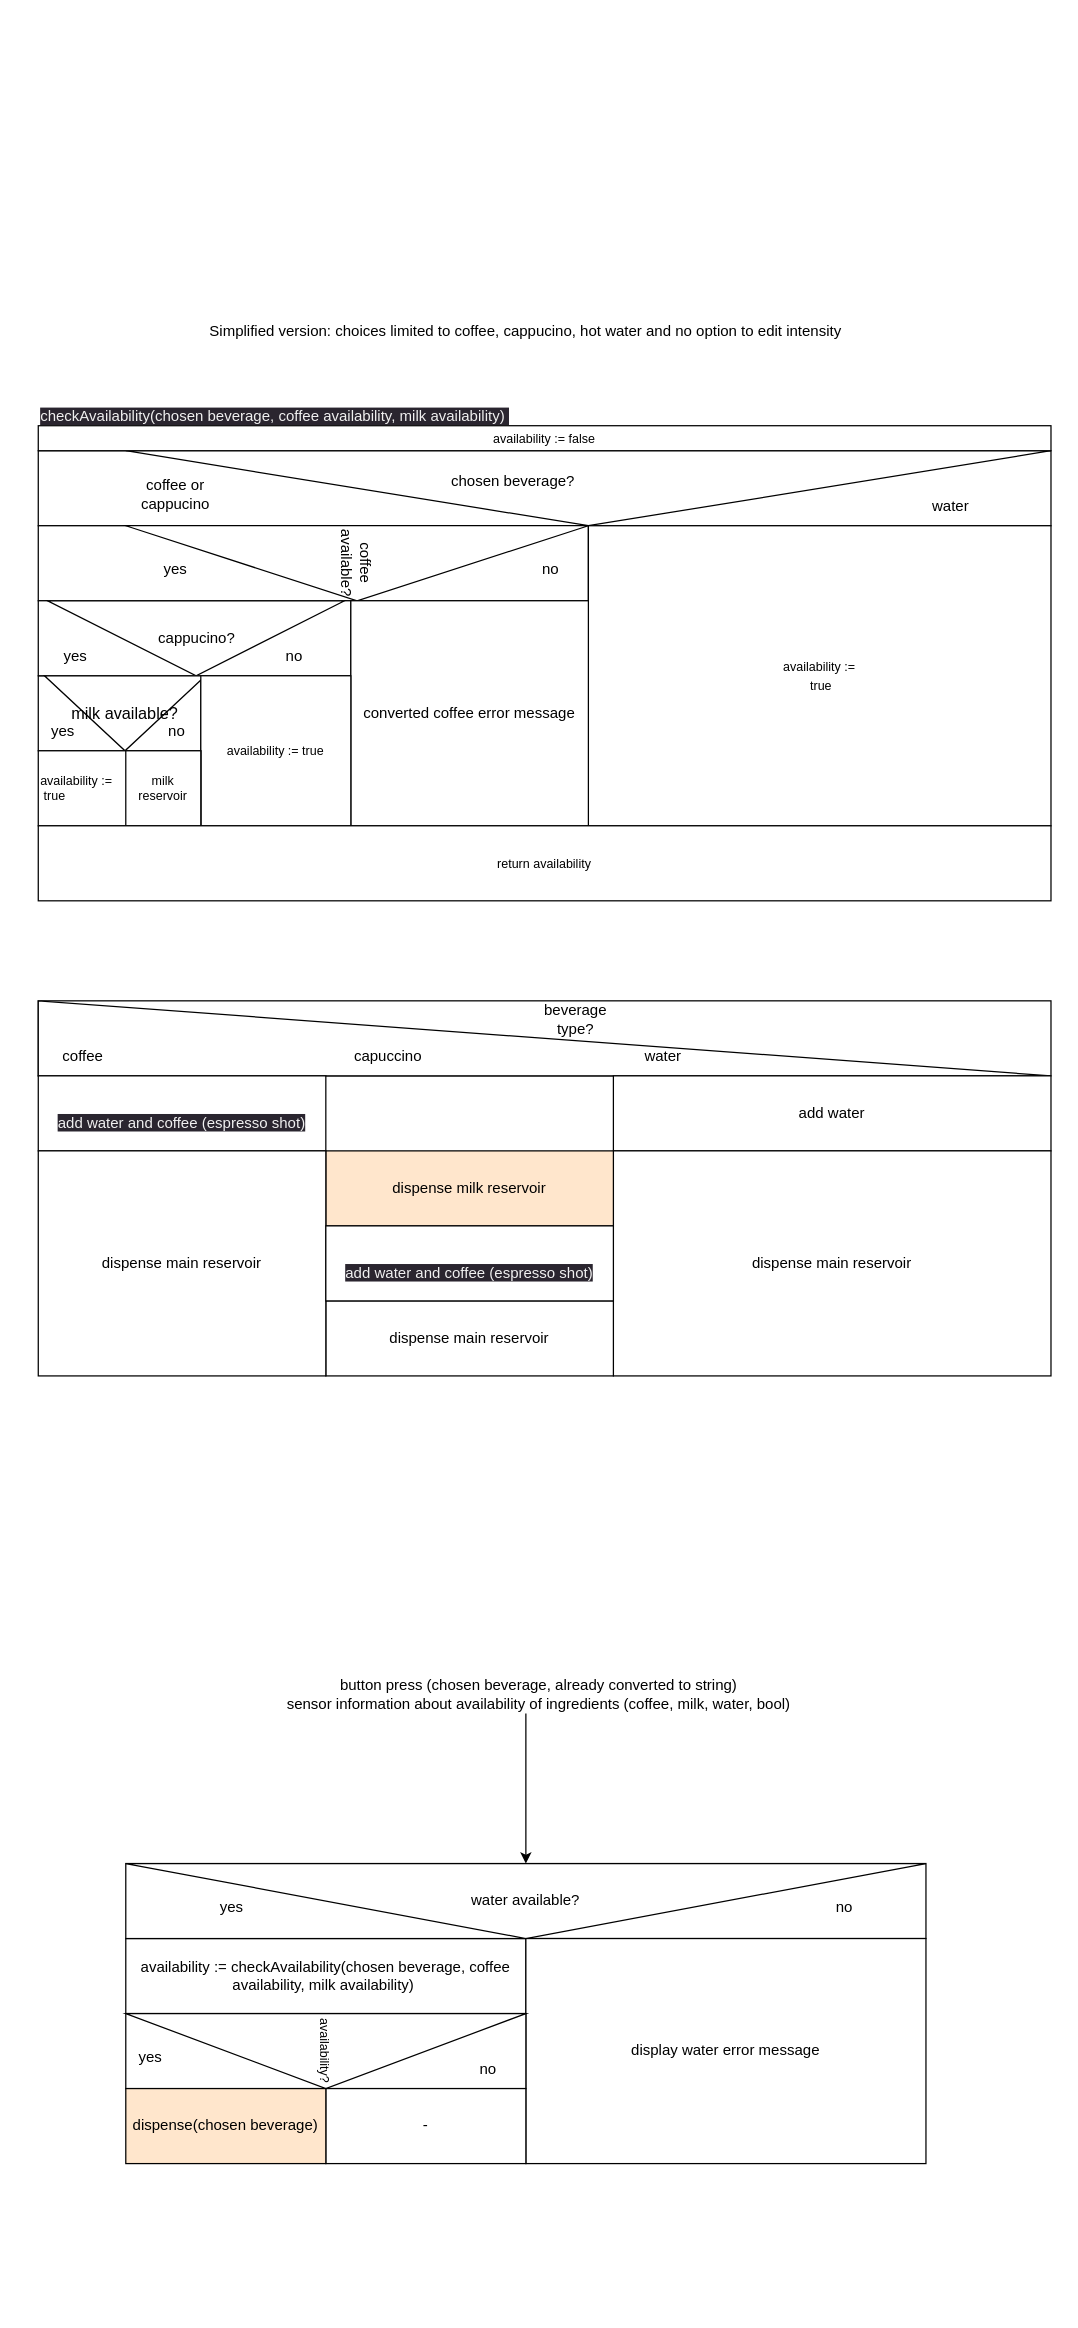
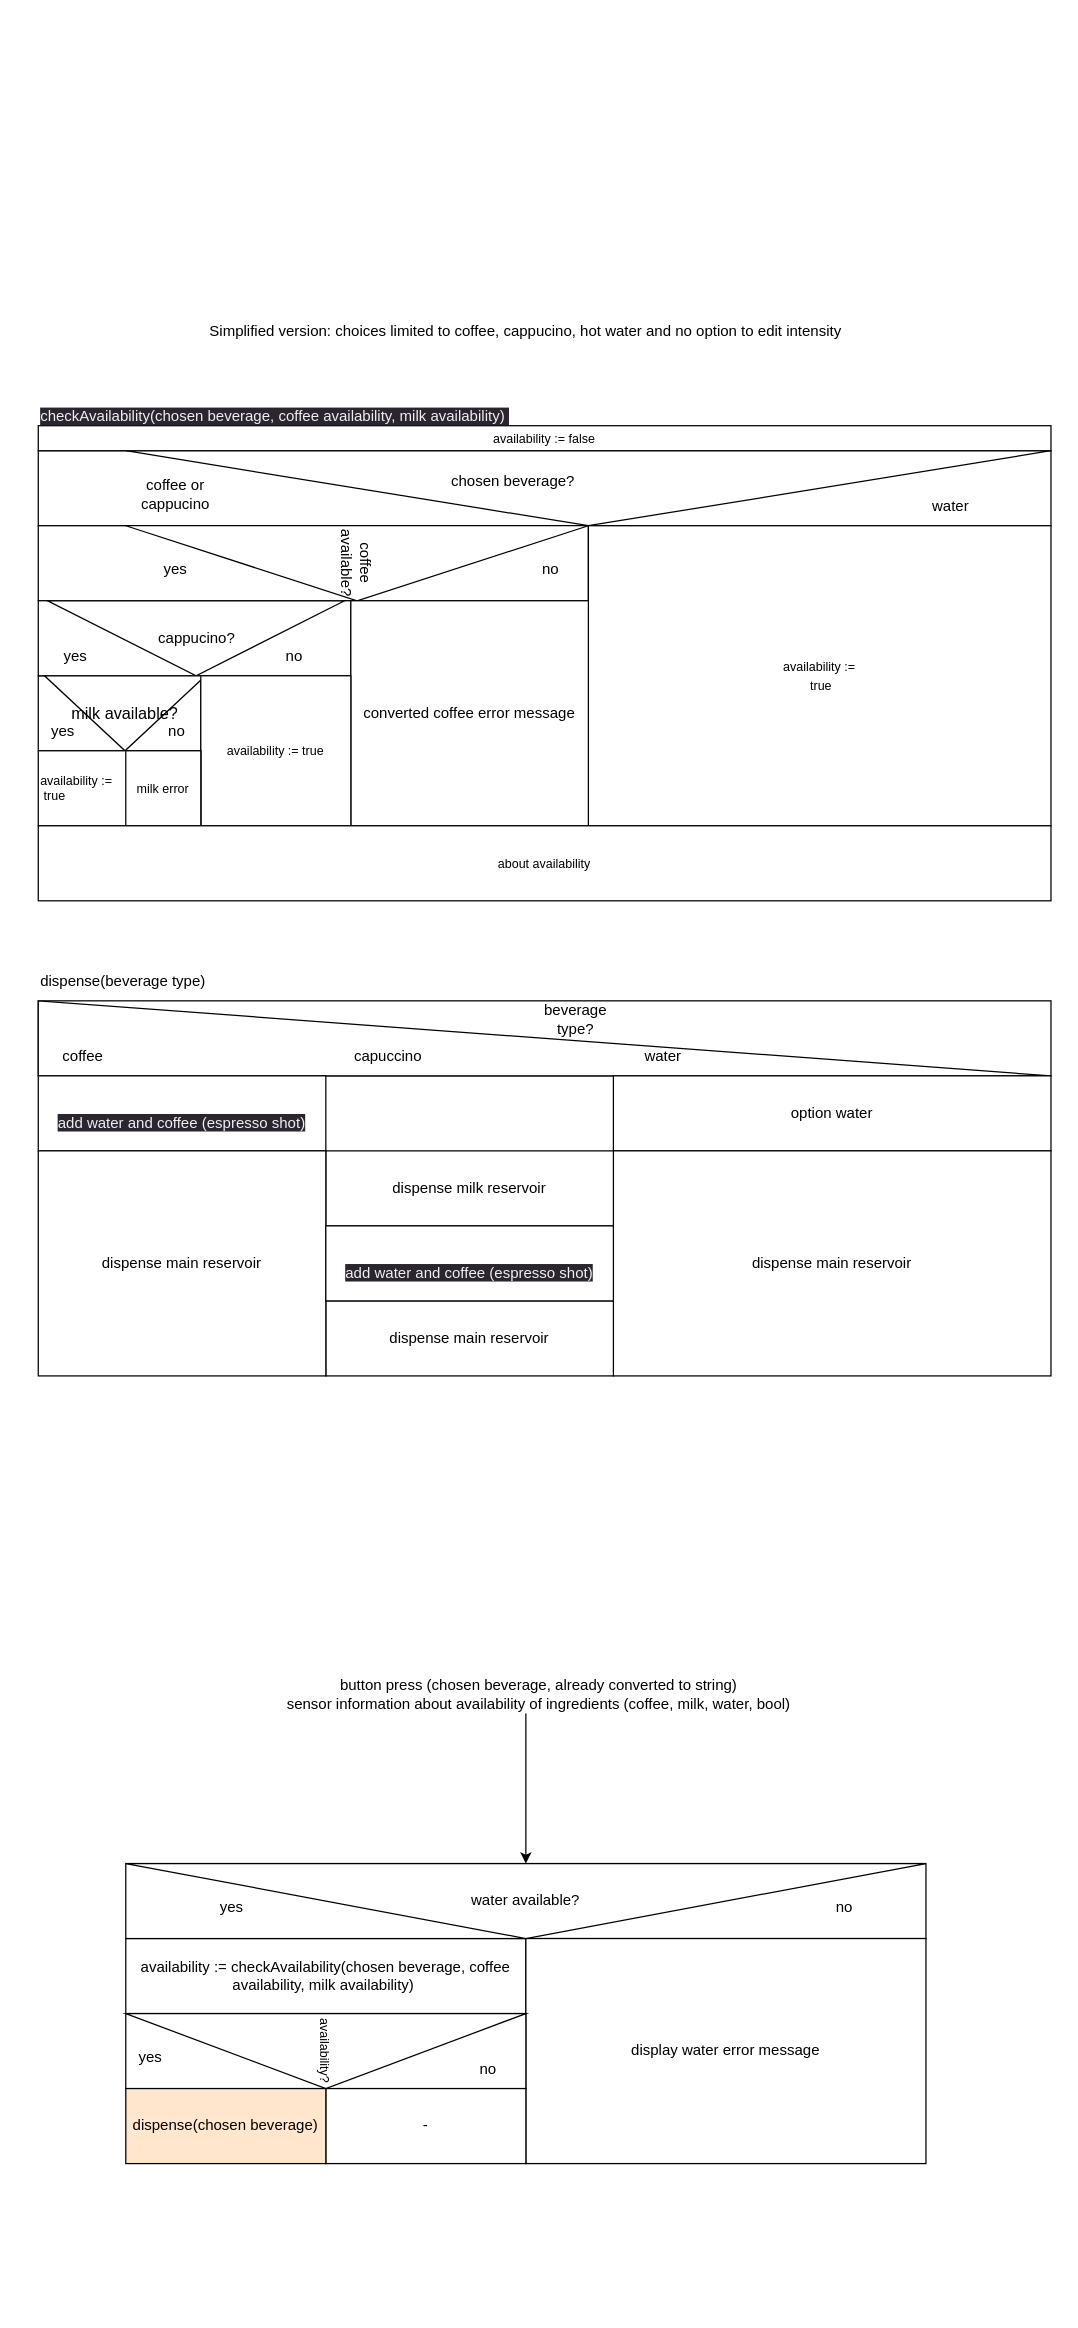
node "milk reservoir": label "milk reservoir" -> "milk error"
node "return availability": label "return availability" -> "about availability"
node "dispense(beverage type)": added
node "add water": label "add water" -> "option water"
node "dispense milk reservoir": fillcolor #ffe6cc -> #ffffff
